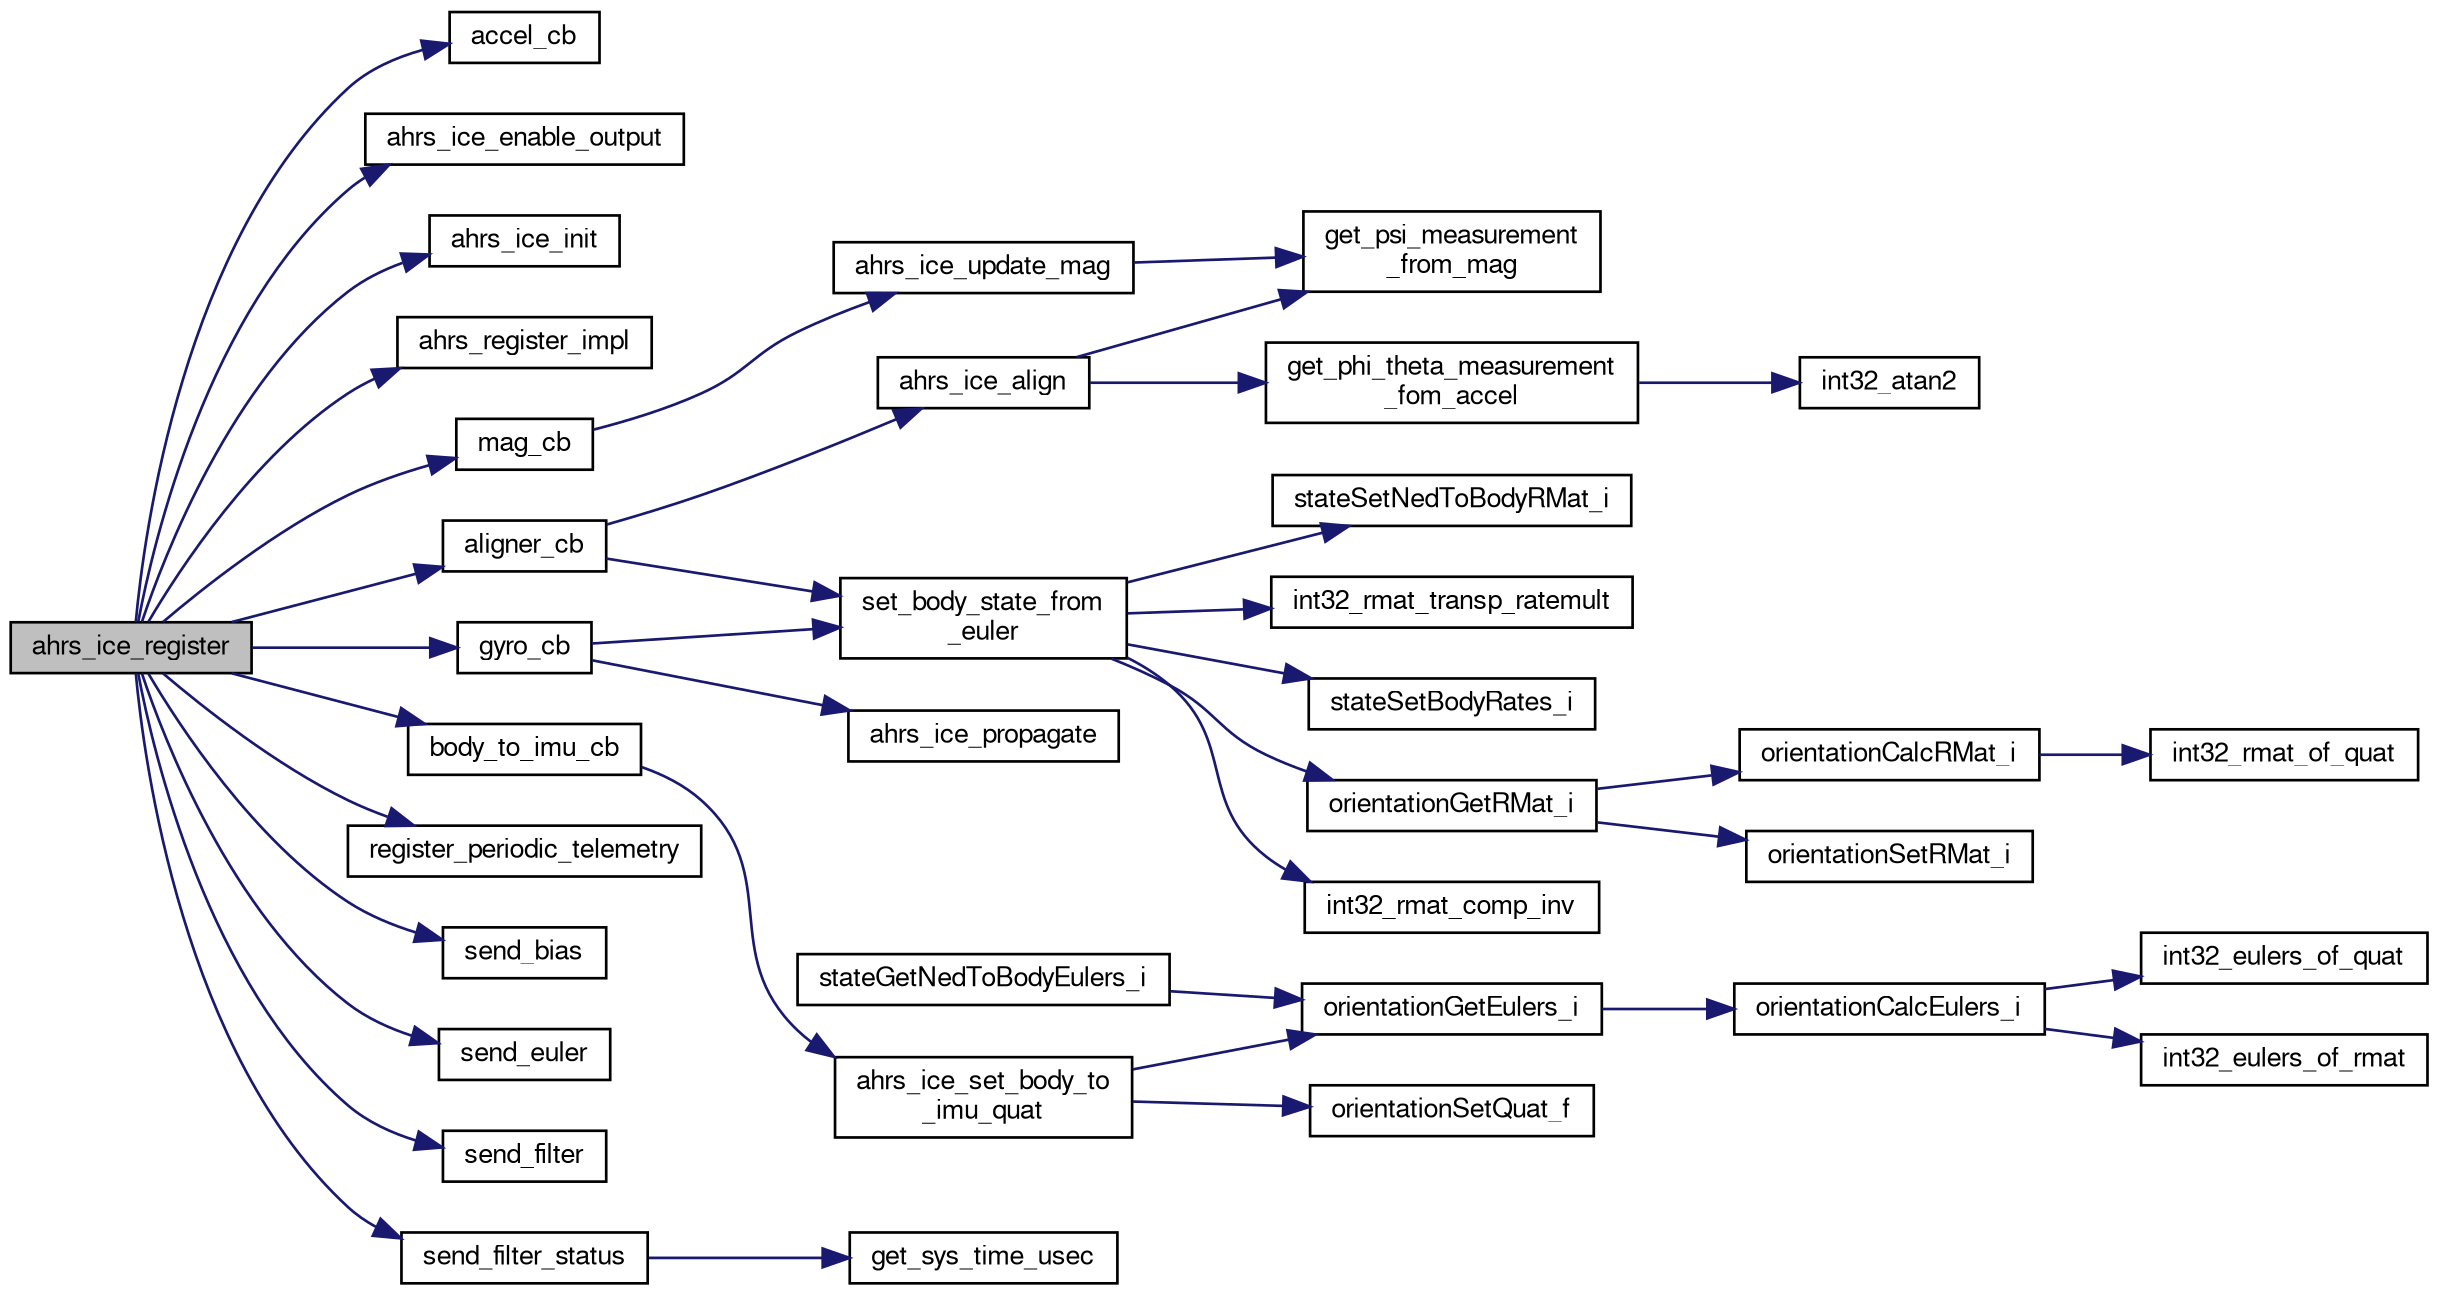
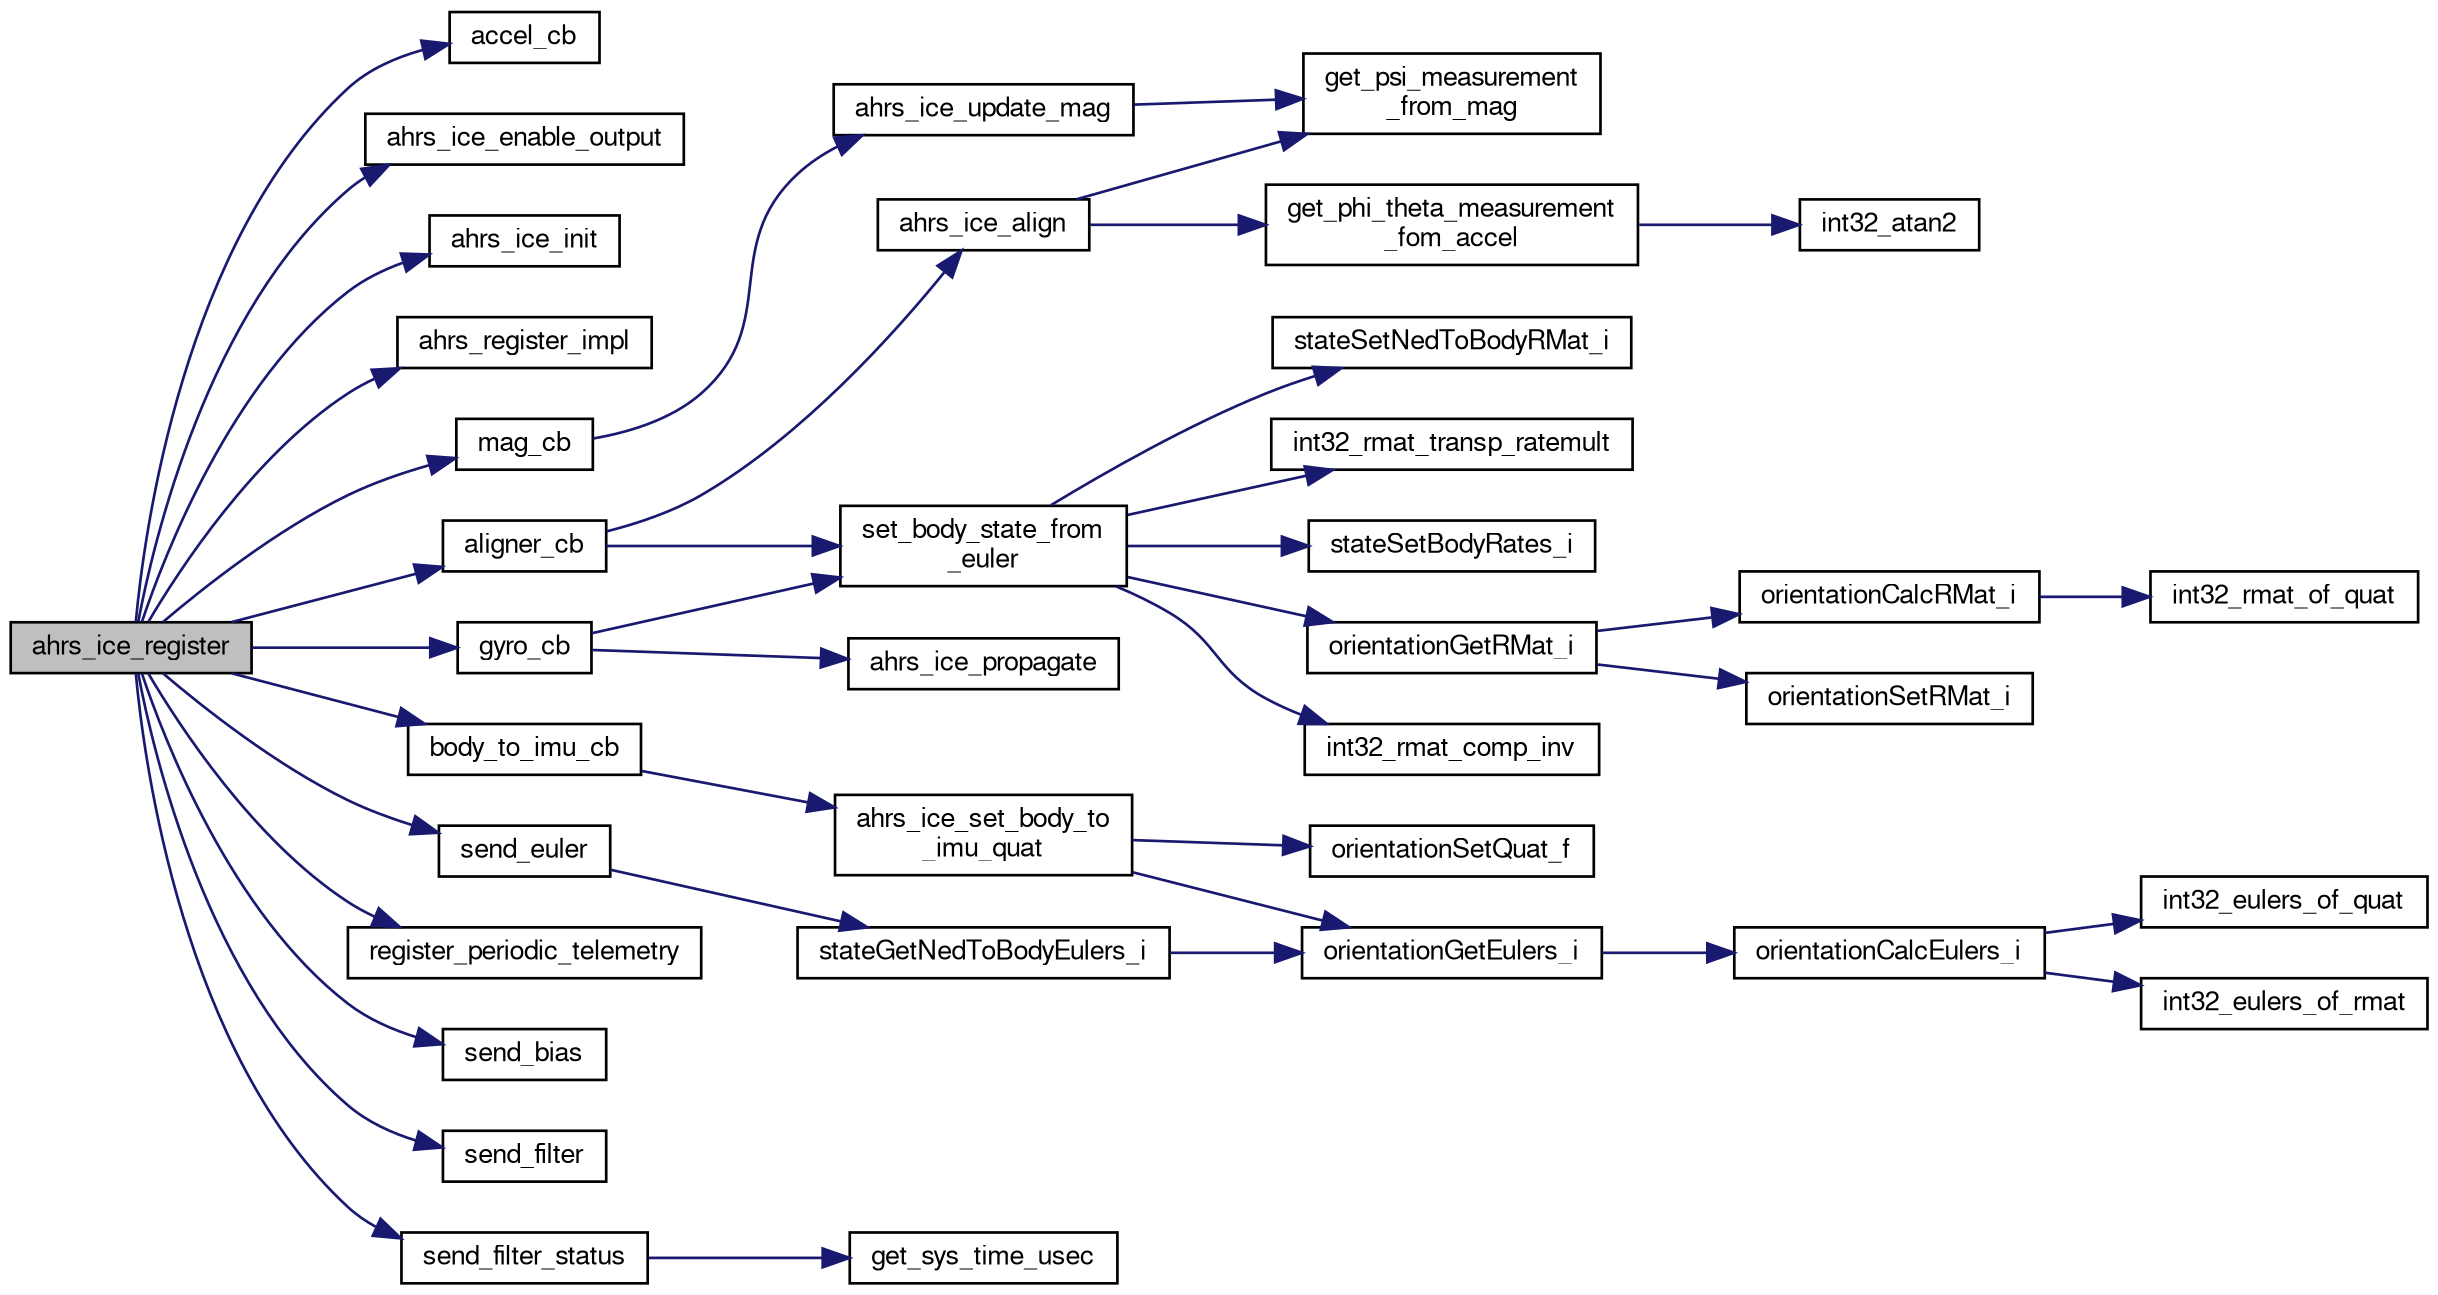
edge "send_euler" -> "stateGetNedToBodyEulers_i": added
